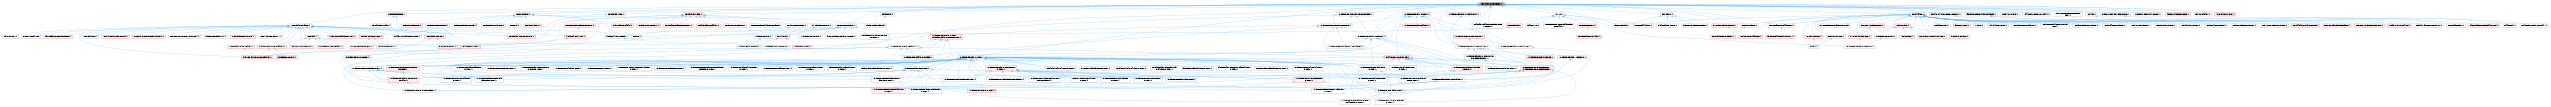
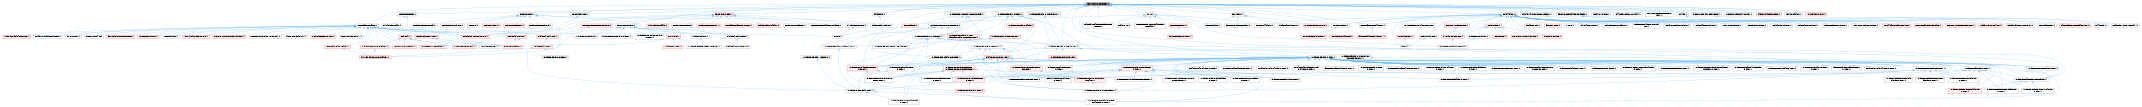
node "AudioStreamingCache.h": label "AudioStreamingCache.h" -> "MovieScenePiecewiseEnumBlender.h"
edge "LineSetComponent.h" -> "PrimitiveComponentHelper.h": now "LineSetComponent.h" -> "MaterialInterface.h"
node "FloatPerlinNoiseChannelEvaluator System.h": label "FloatPerlinNoiseChannelEvaluator System.h" -> "MovieSceneEntitySystem System.h"
node "MovieSceneVisibilitySystem.h": added
